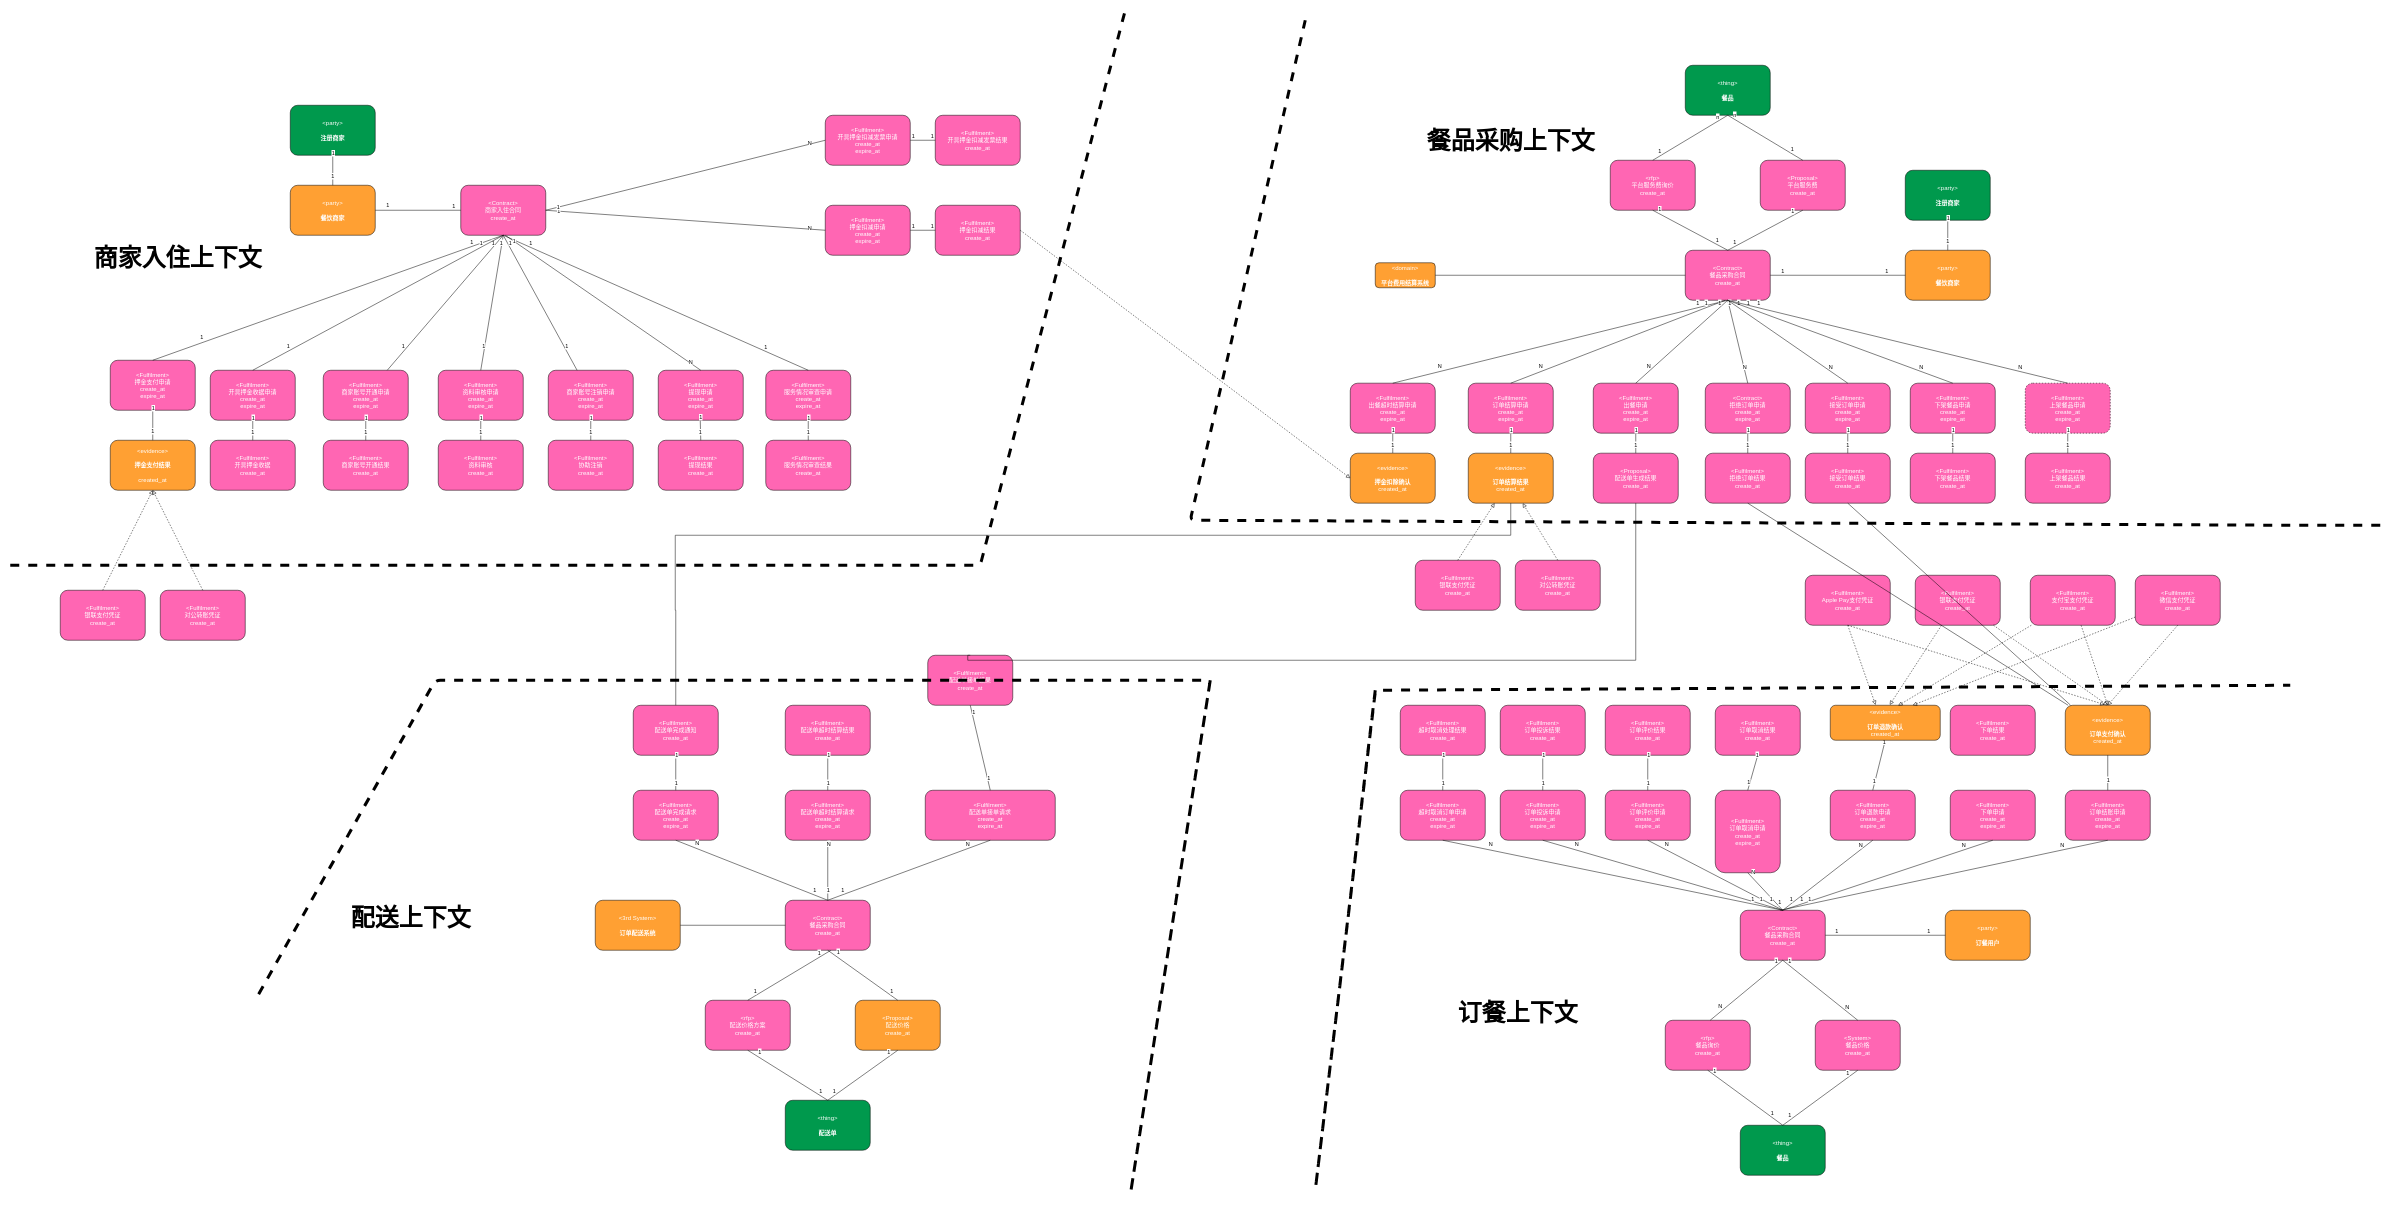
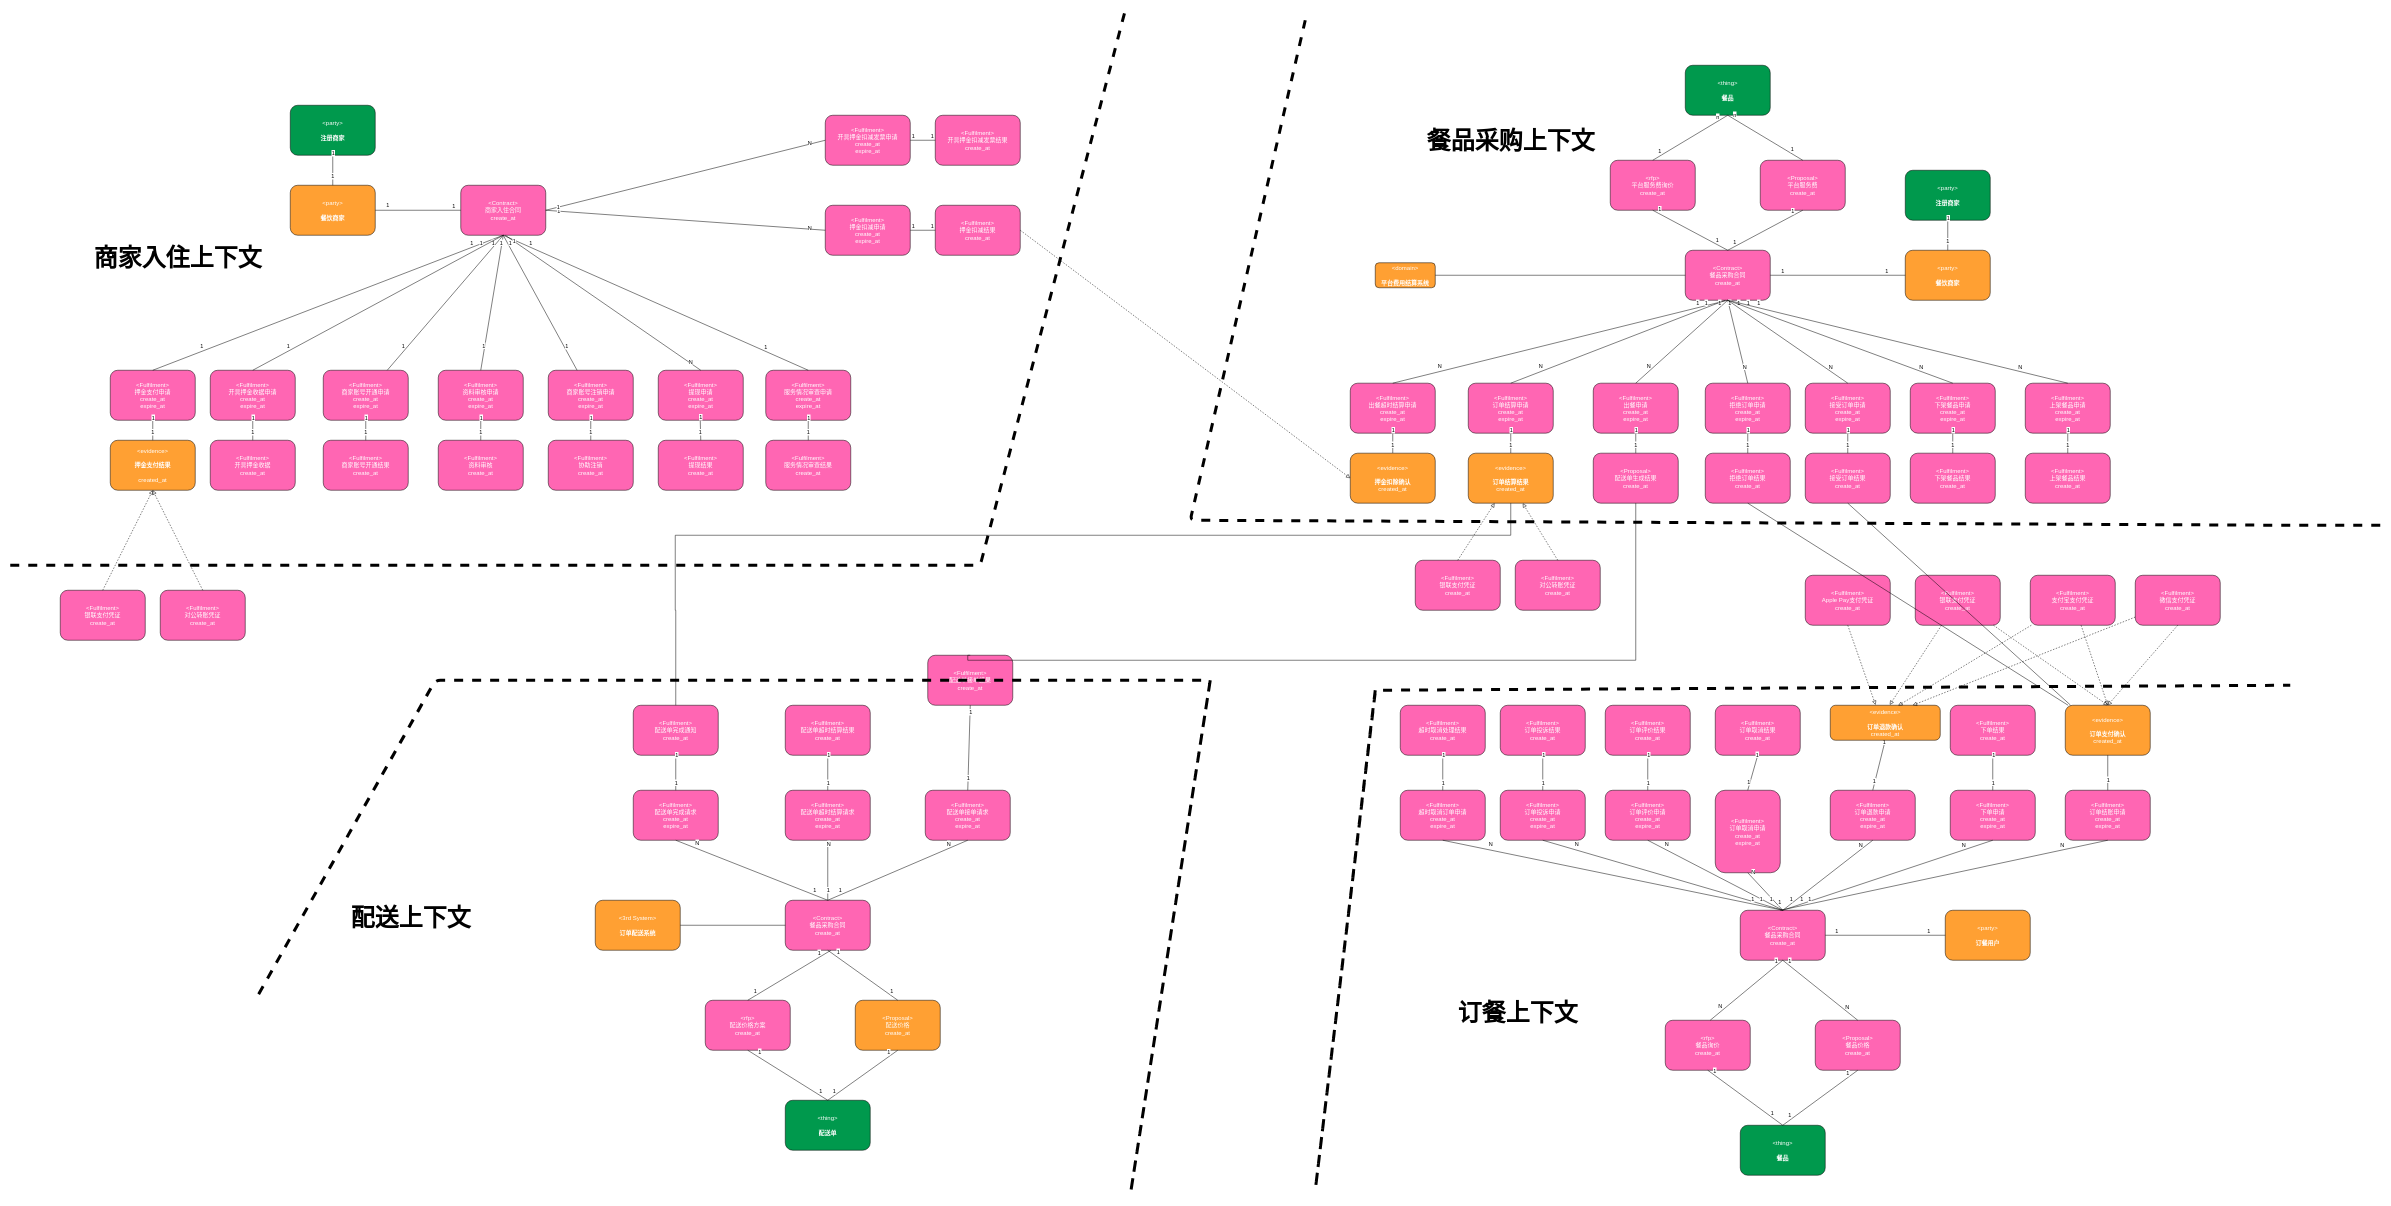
node "<Fulfilment> 押金支付申请 create_at expire_at": moved (153, 385) -> (153, 395)
node "<Contract> 拒绝订单申请 create_at expire_at": label "<Contract> 拒绝订单申请 create_at expire_at" -> "<Fulfilment> 拒绝订单申请 create_at expire_at"
node "<Fulfilment> 上架餐品申请 create_at expire_at": style dashed -> solid
edge "<Fulfilment> Apple Pay支付凭证 create_at" -> "<evidence> 订单支付确认 created_at": removed
edge "<Fulfilment> 下单结果 create_at" -- "<Fulfilment> 下单申请 create_at expire_at": added, labels "1", "1"
node "<Fulfilment> 配送单接单请求 create_at expire_at": size 130x50 -> 85x50
node "<System>餐品价格 create_at": label "<System>餐品价格 create_at" -> "<Proposal>餐品价格 create_at"
